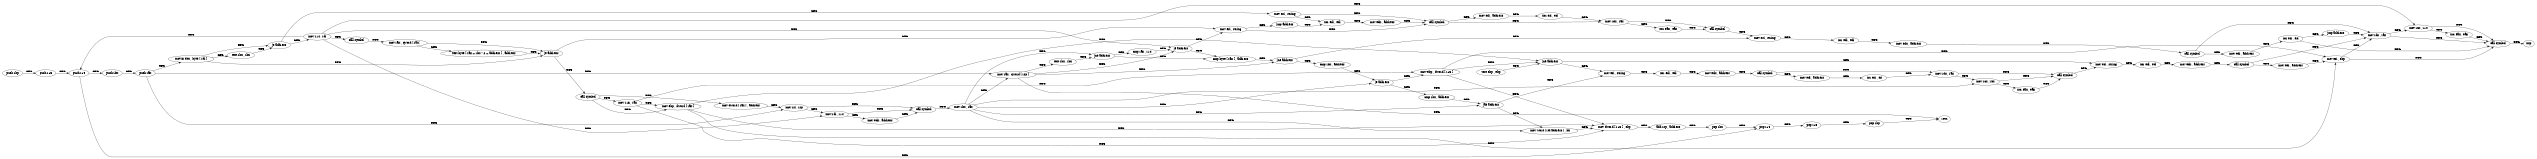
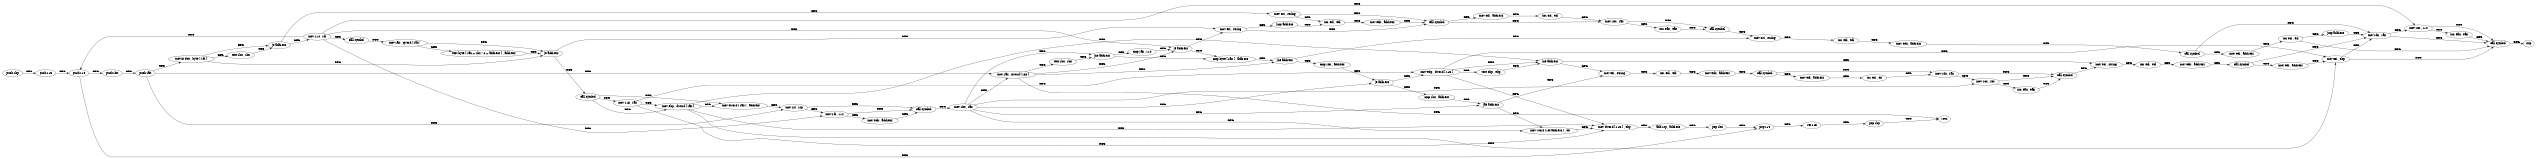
edge "mov ebp , dword [ r15 ]" -> "test ebp , ebp": added, label "CFG"
edge "mov ebp , dword [ rax ]" -> "mov dword [ rax ] , address": added, label "CFG"
node "pop r15": label "pop r15" -> "rcx r15"
